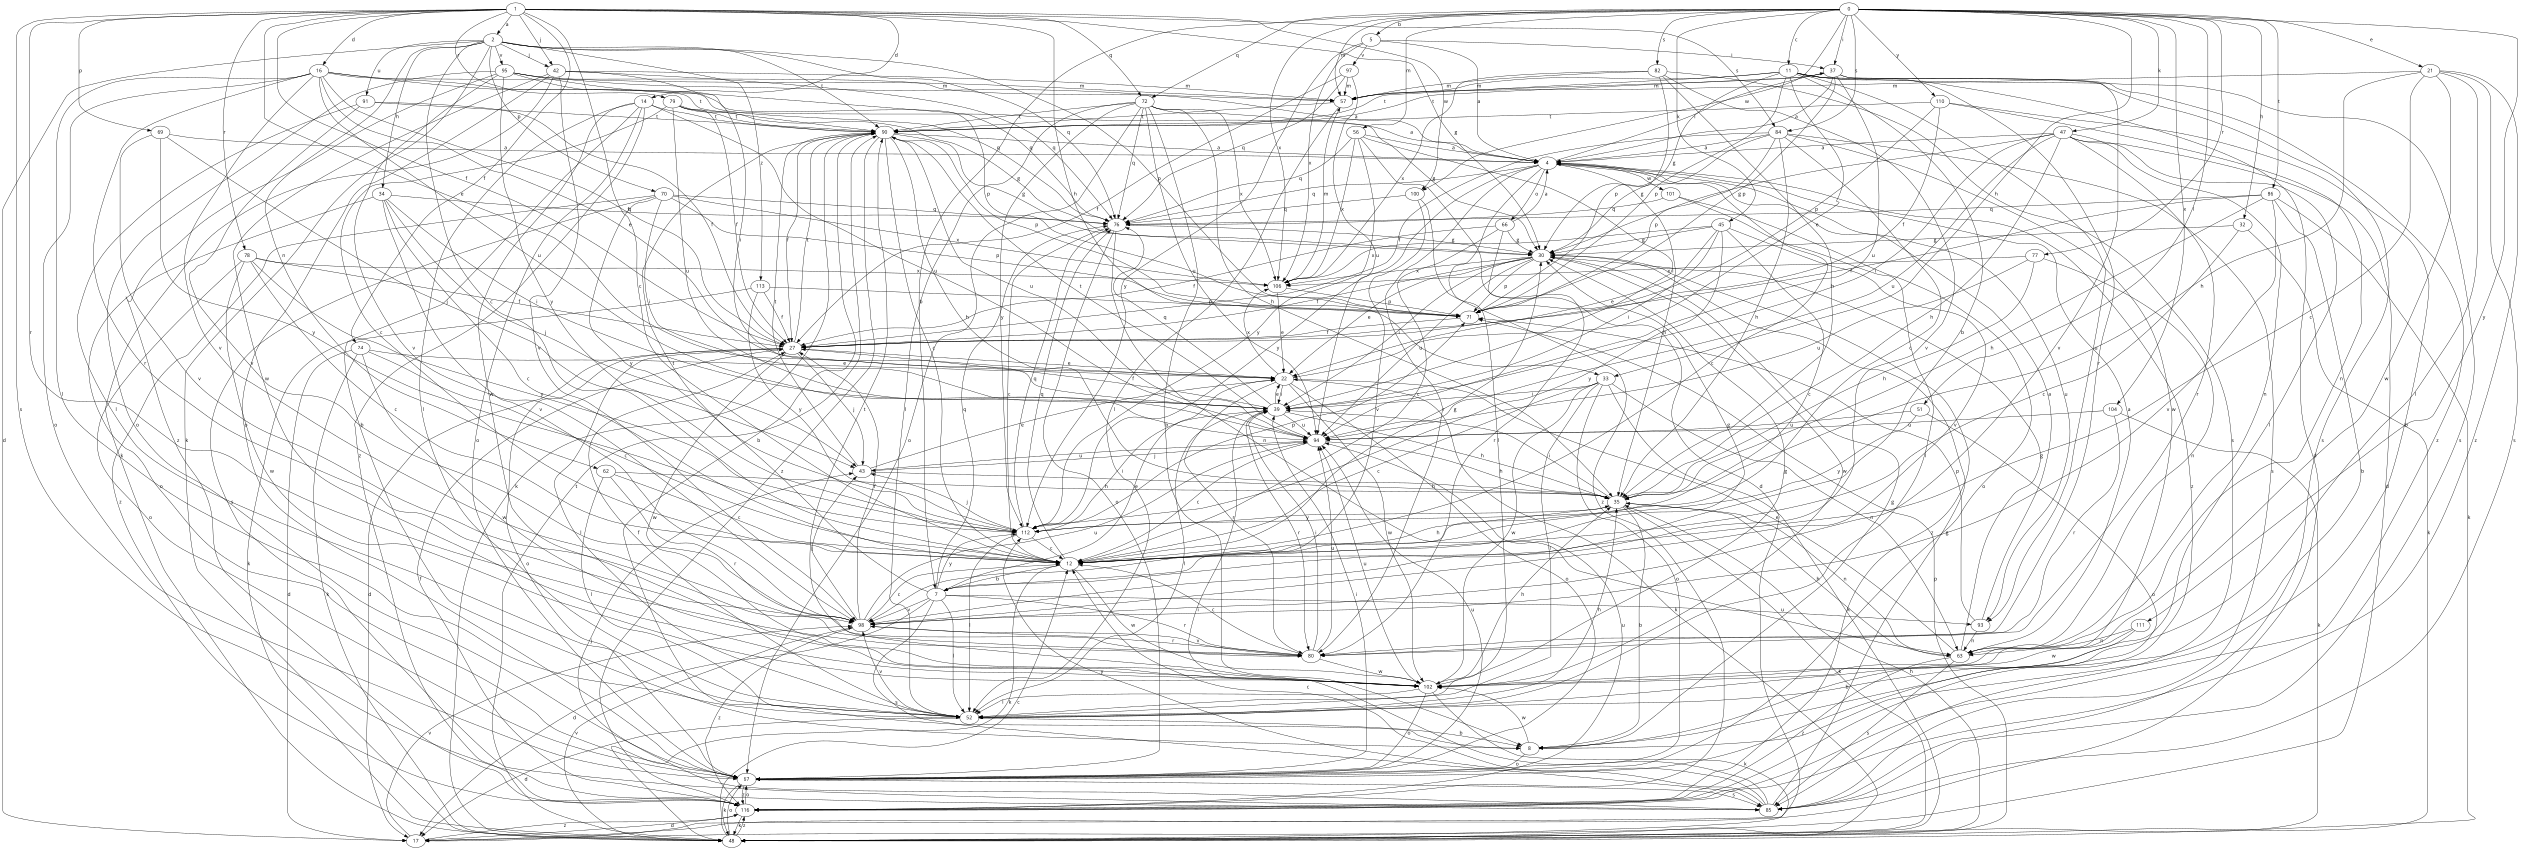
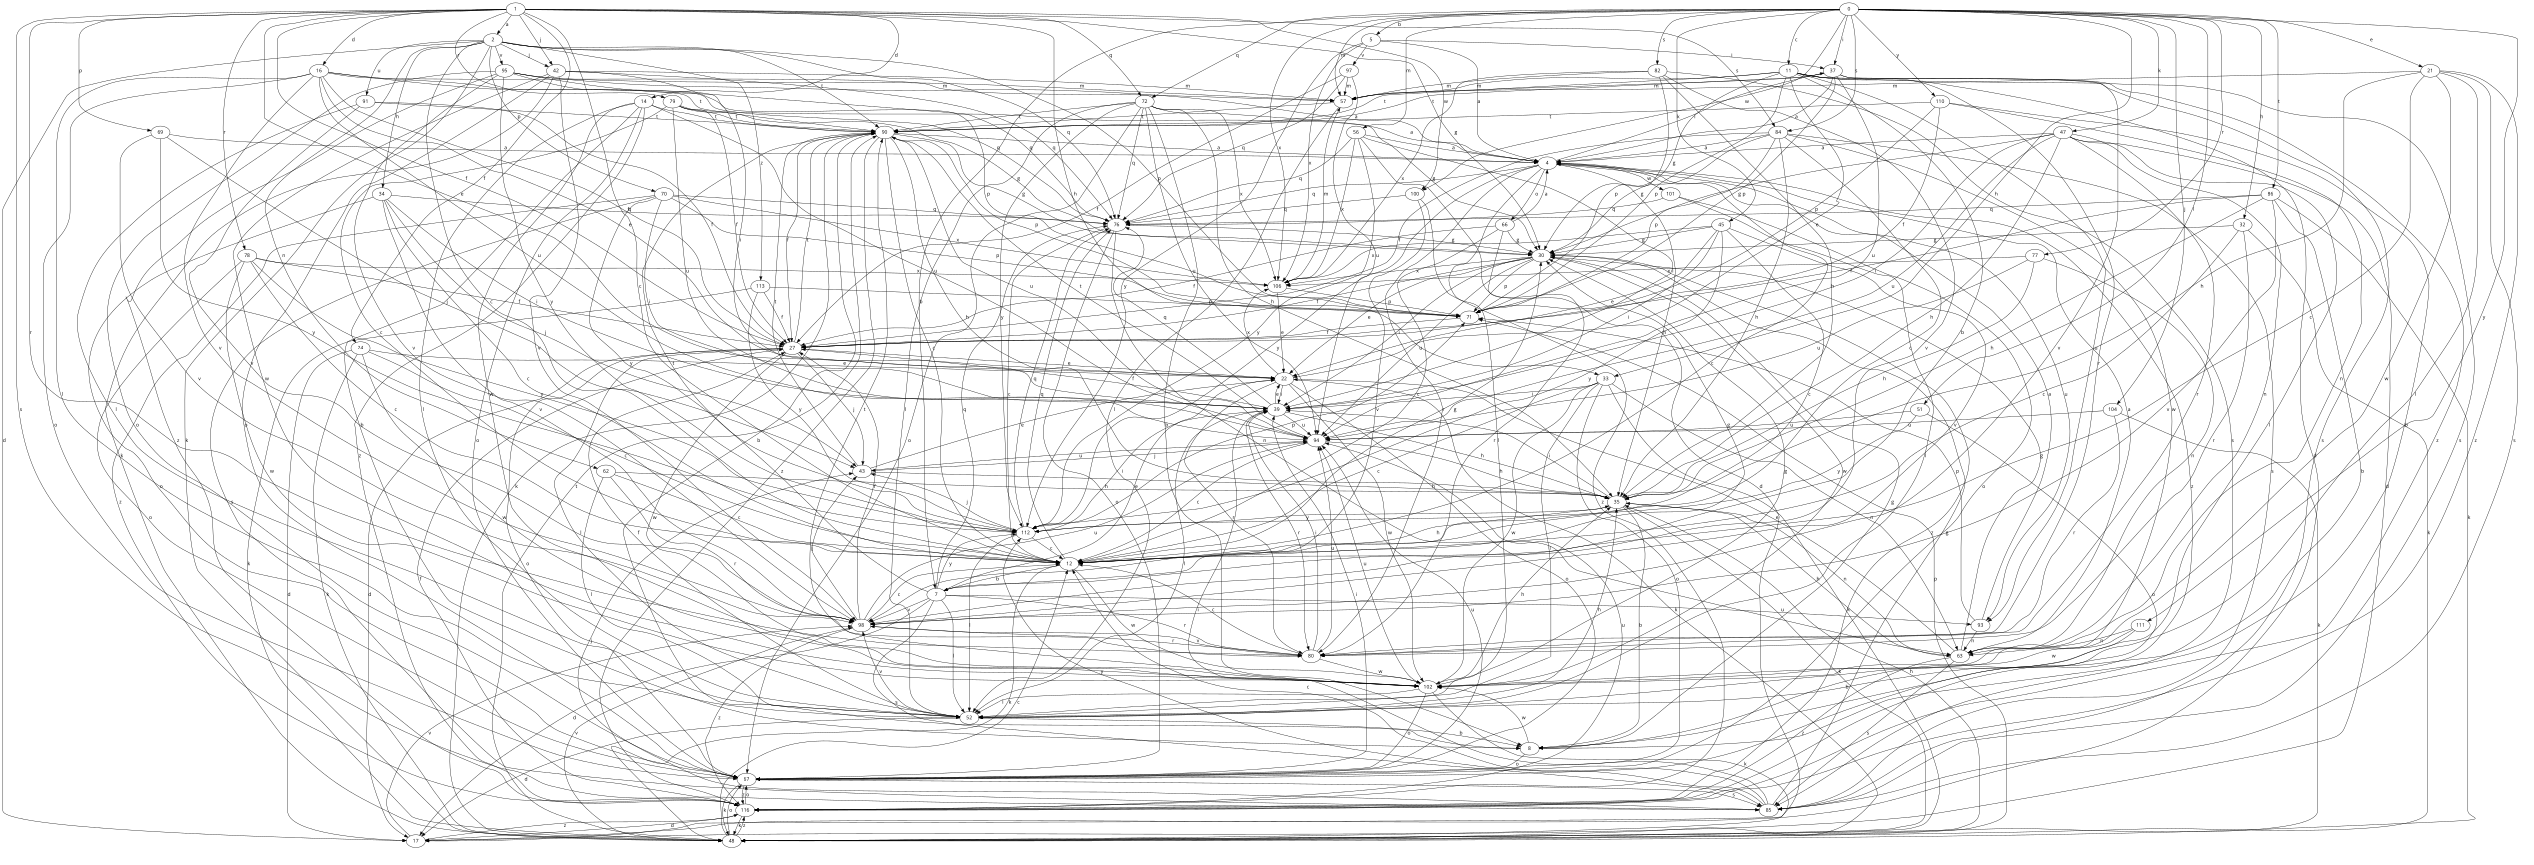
edge "0" -> "104": label "x" -> "j"
edge "16" -> "80": now "32" -> "80"
